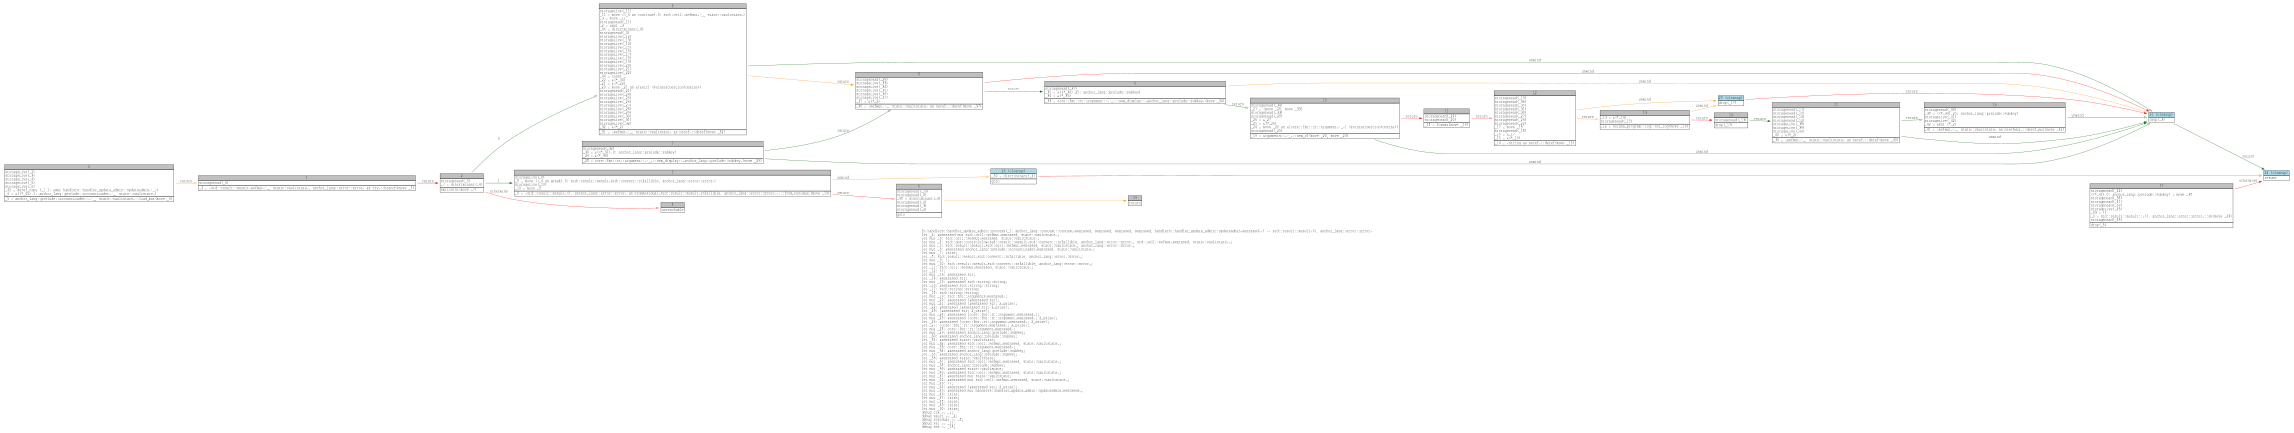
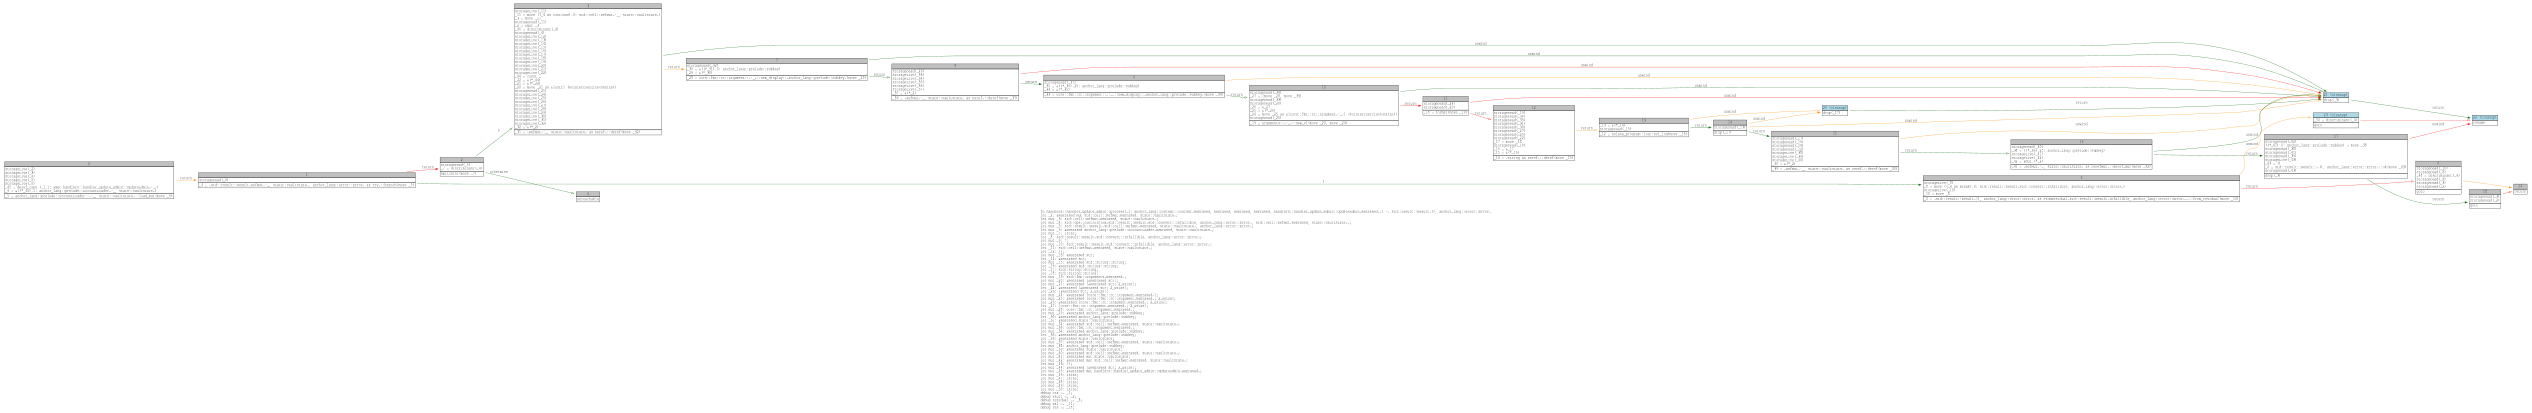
edge "3" -> "21 (cleanup)": arrowhead onormal -> normal
edge "3" -> "8": now "3" -> "7"
edge "20 (cleanup)" -> "21 (cleanup)": color red -> darkgreen
edge "11" -> "21 (cleanup)": added, label "unwind"
edge "12" -> "20 (cleanup)": now "14" -> "20 (cleanup)"
edge "14" -> "21 (cleanup)": added, label "unwind"
edge "13" -> "14": color red -> darkgreen
edge "15" -> "21 (cleanup)": color darkgreen -> darkorange
edge "16" -> "17": added, label "return"
edge "17" -> "22 (cleanup)": label "otherwise" -> "unwind"
edge "0" -> "1": arrowhead onormal -> normal
edge "2" -> "5": now "1" -> "5"
node "18": added
edge "2" -> "4": color red -> darkgreen
